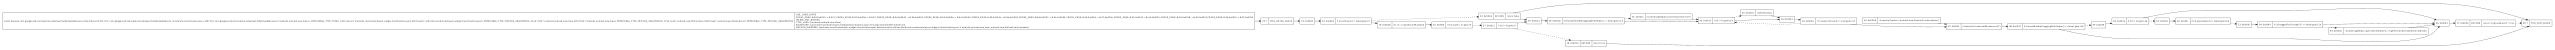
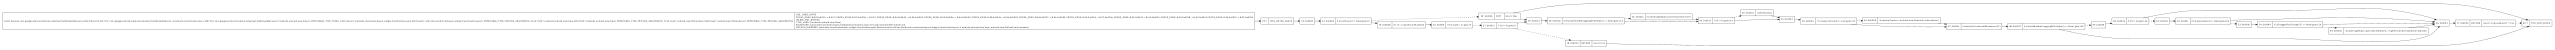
node "33: 0x0006": text "RETURN" -> "EXIT"
edge "52: 0x003e" -> "56: 0x0053": added
edge "45: 0x0026" -> "42: 0x001f": now "45: 0x0026" -> "46: 0x0028"
